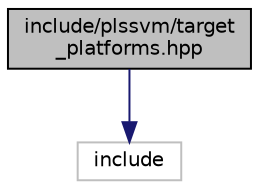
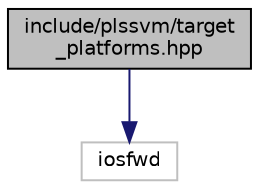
node "include": label "include" -> "iosfwd"
